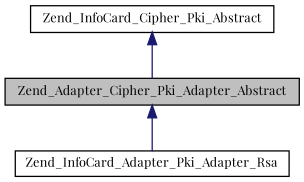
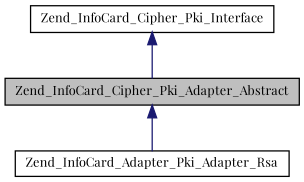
node "Zend_InfoCard_Cipher_Pki_Abstract": label "Zend_InfoCard_Cipher_Pki_Abstract" -> "Zend_InfoCard_Cipher_Pki_Interface"
node "Zend_Adapter_Cipher_Pki_Adapter_Abstract": label "Zend_Adapter_Cipher_Pki_Adapter_Abstract" -> "Zend_InfoCard_Cipher_Pki_Adapter_Abstract"
